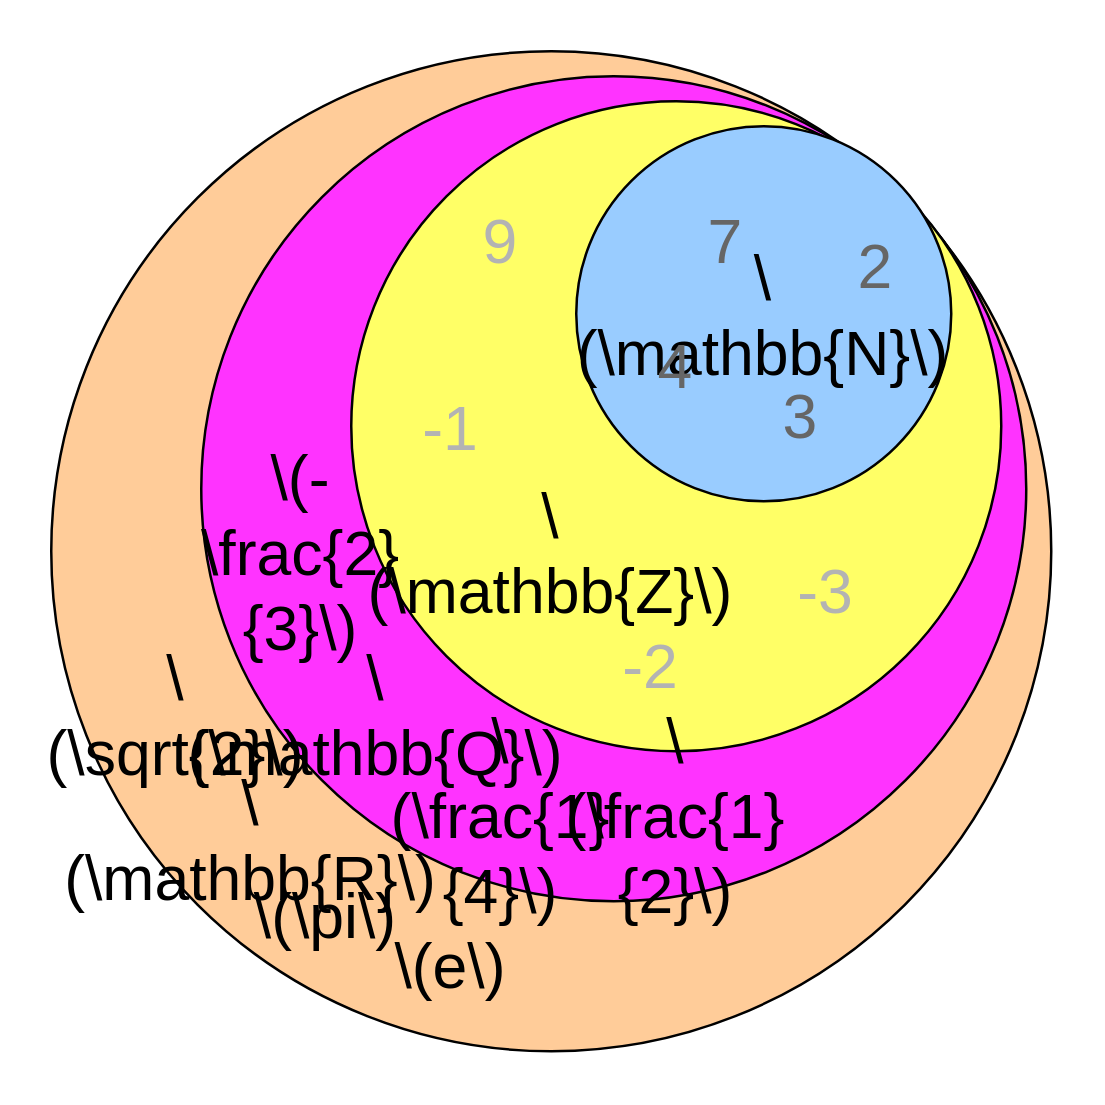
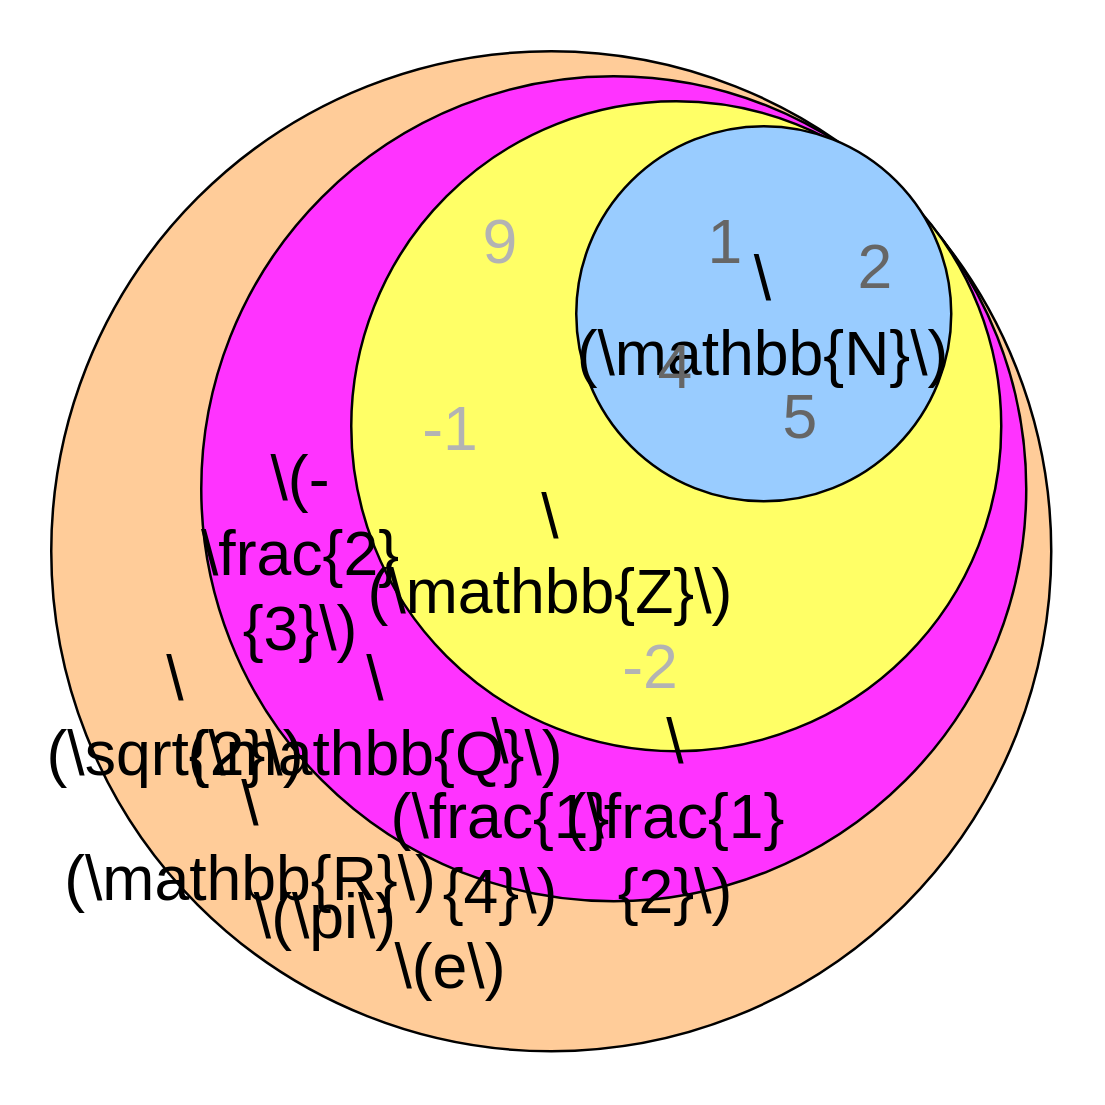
node "7": label "7" -> "1"
node "3": label "3" -> "5"
node "-3": removed
